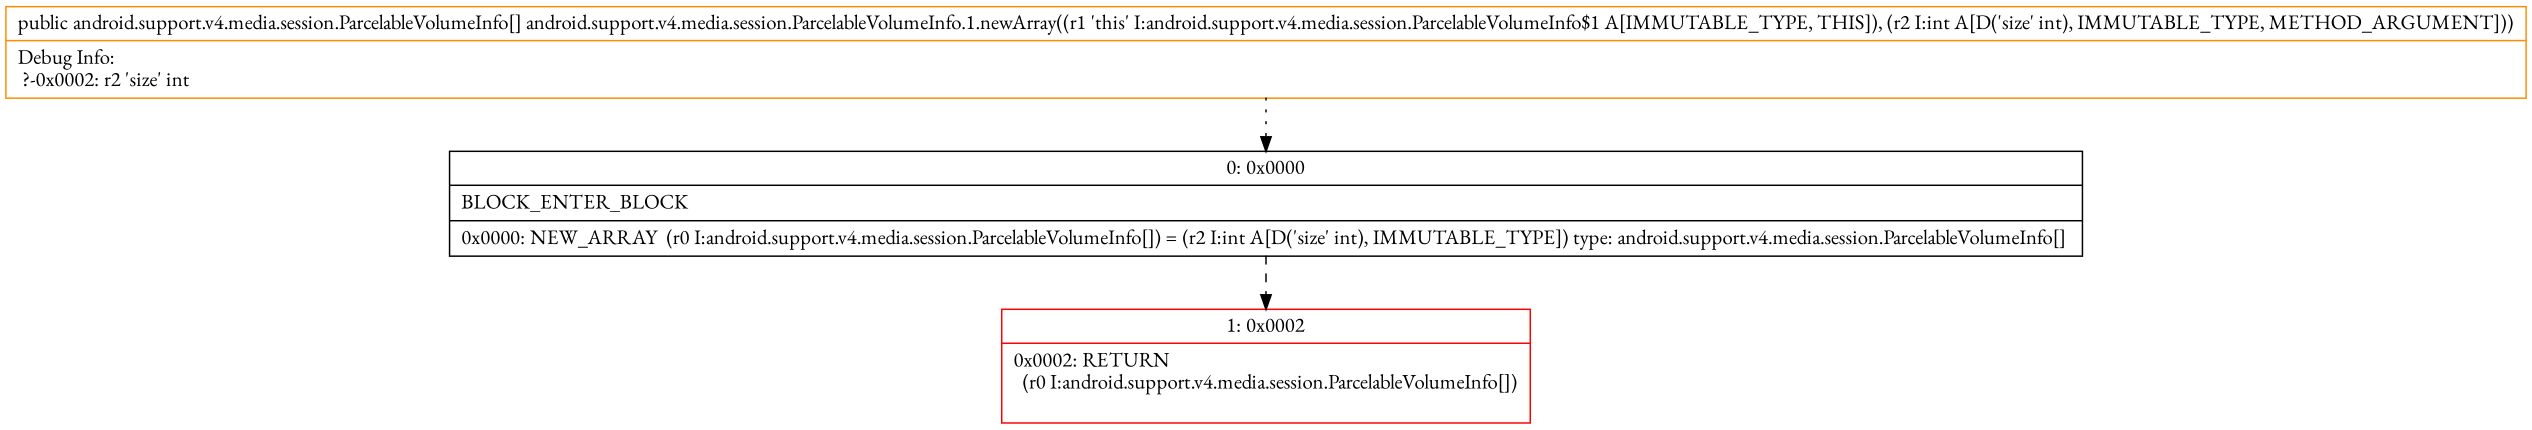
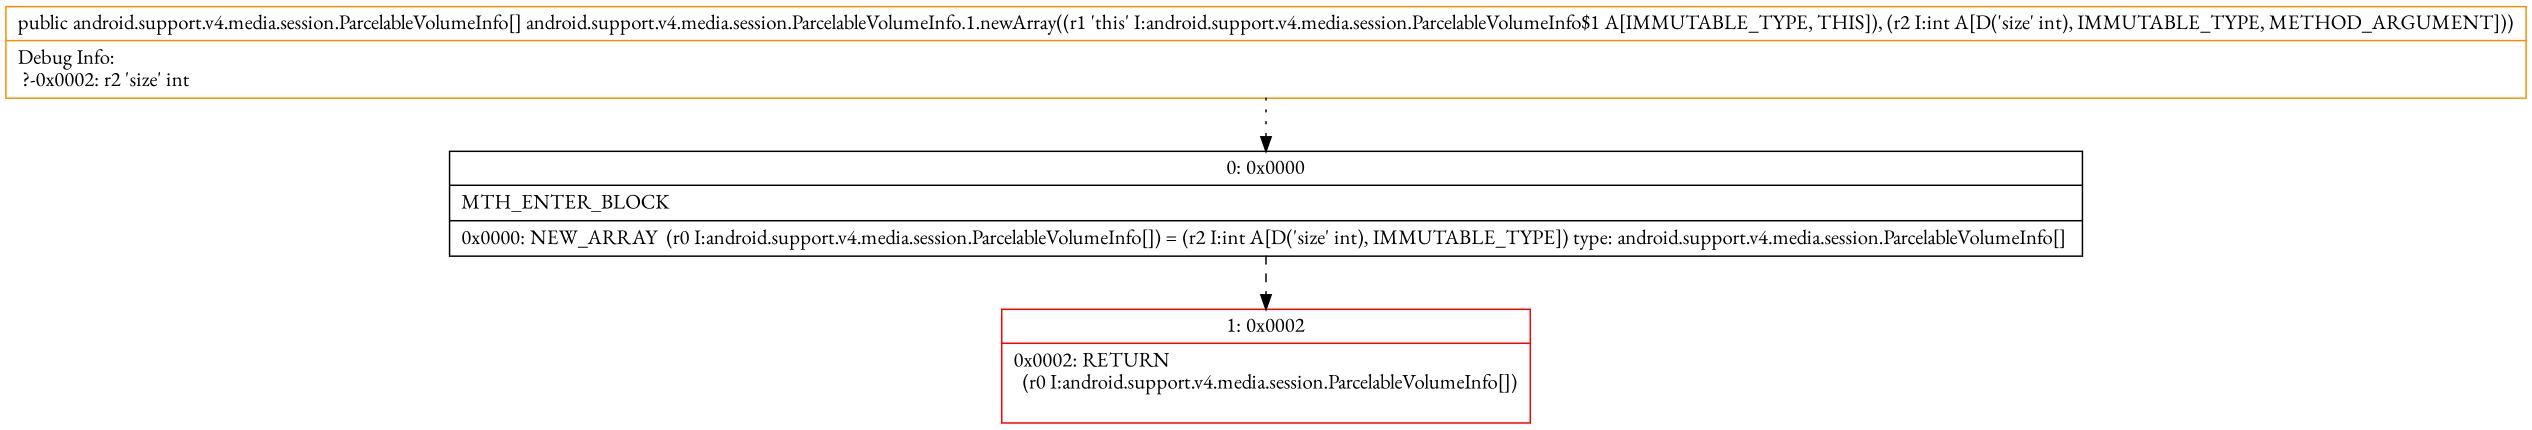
node "0: 0x0000": text "BLOCK_ENTER_BLOCK" -> "MTH_ENTER_BLOCK"
